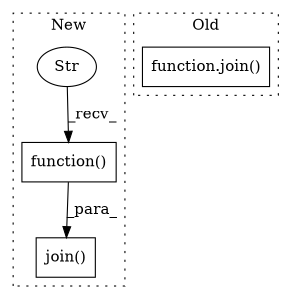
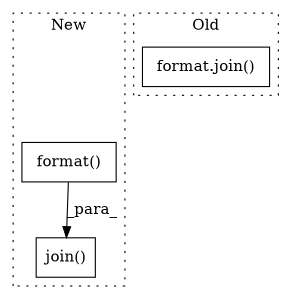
node "Str": removed
node "function.join()": label "function.join()" -> "format.join()"
node "function()": label "function()" -> "format()"
